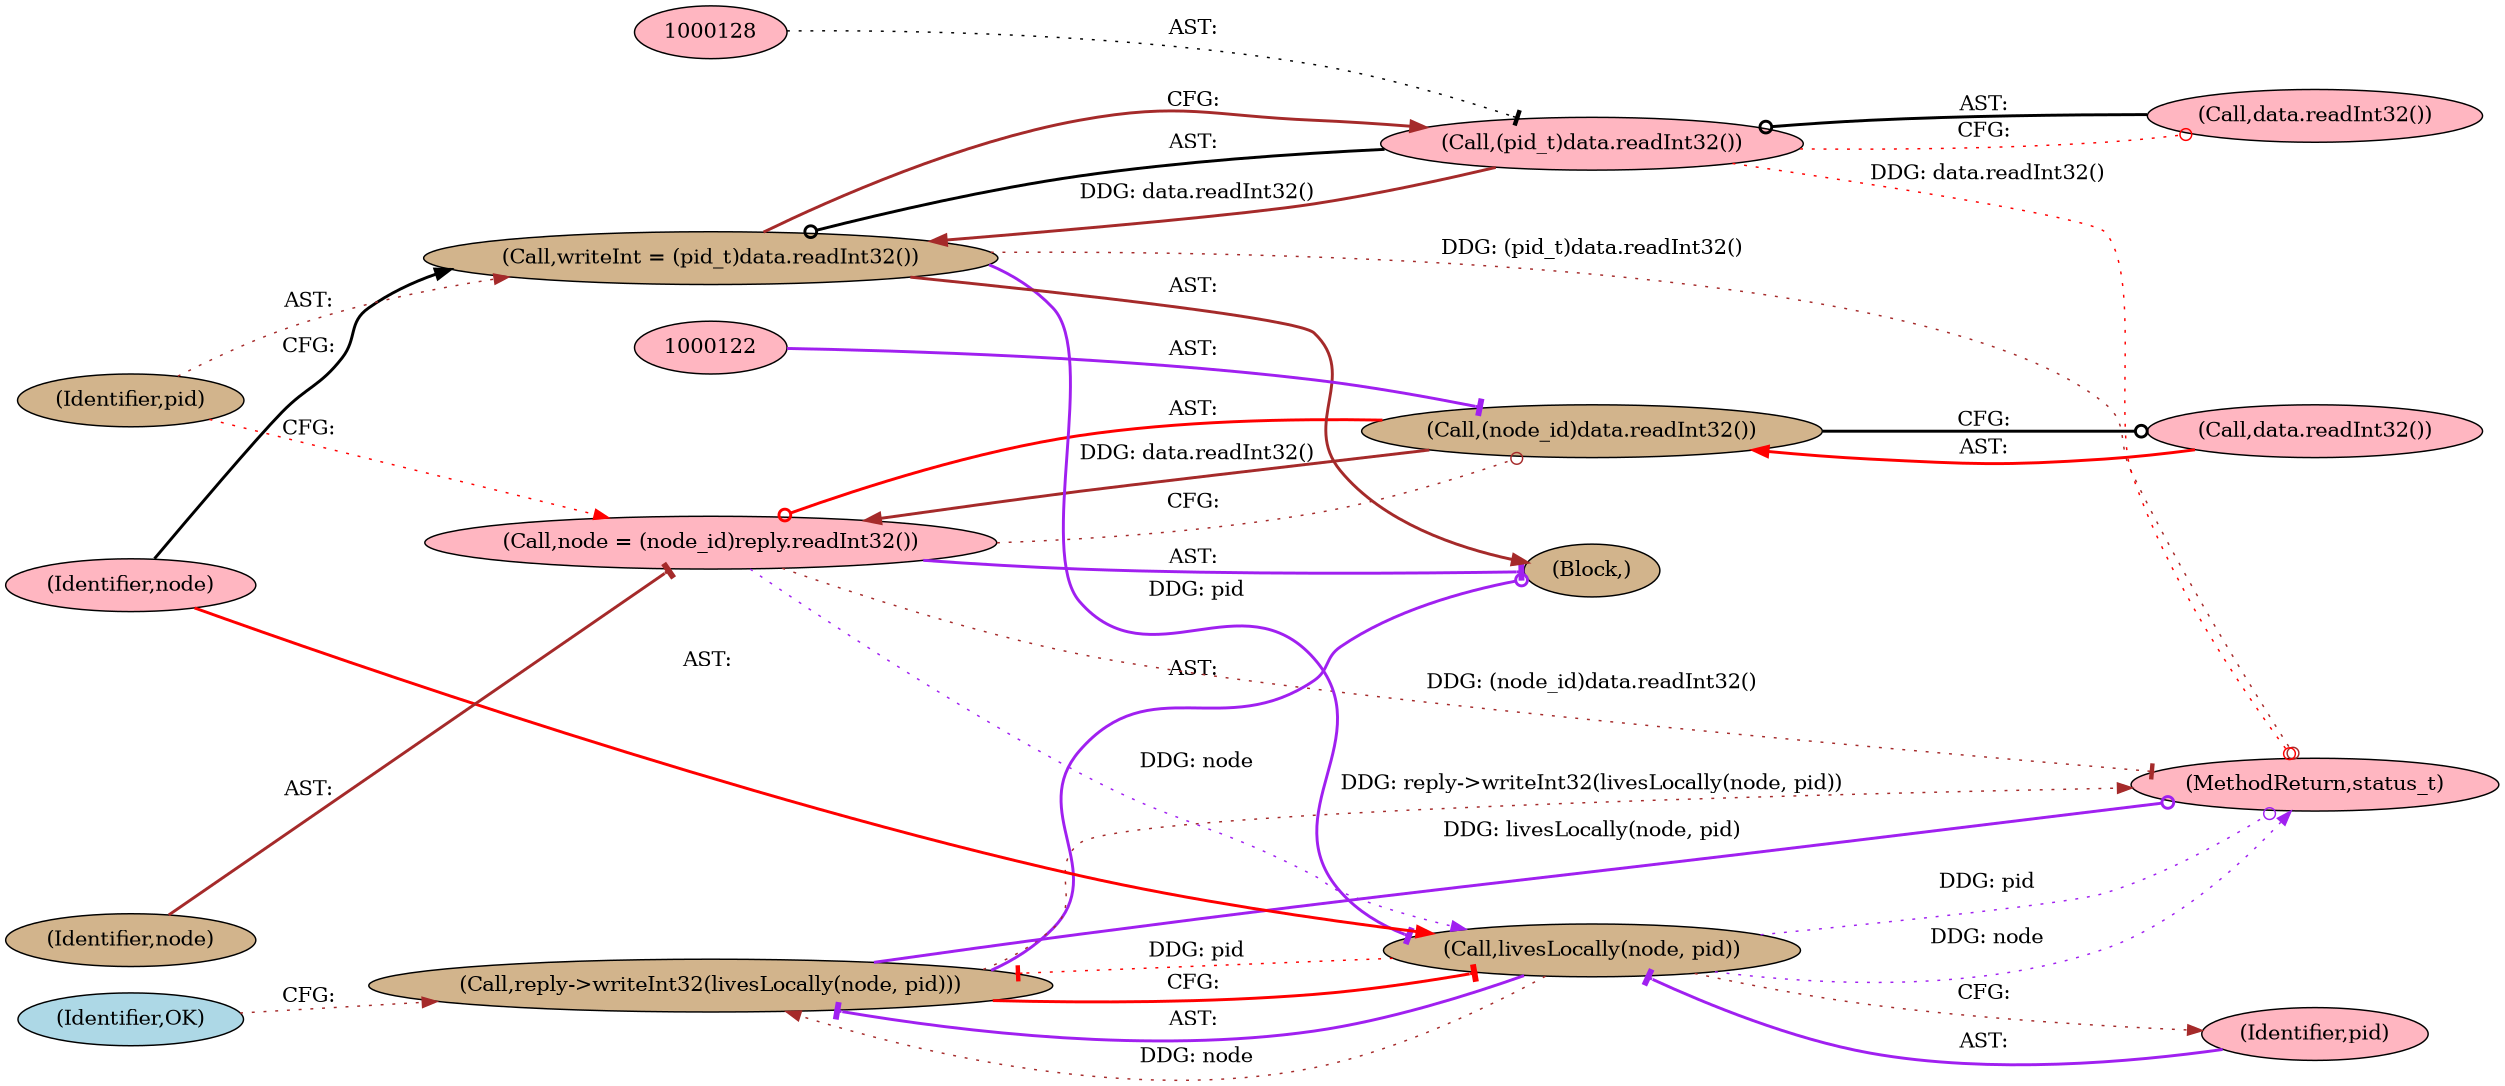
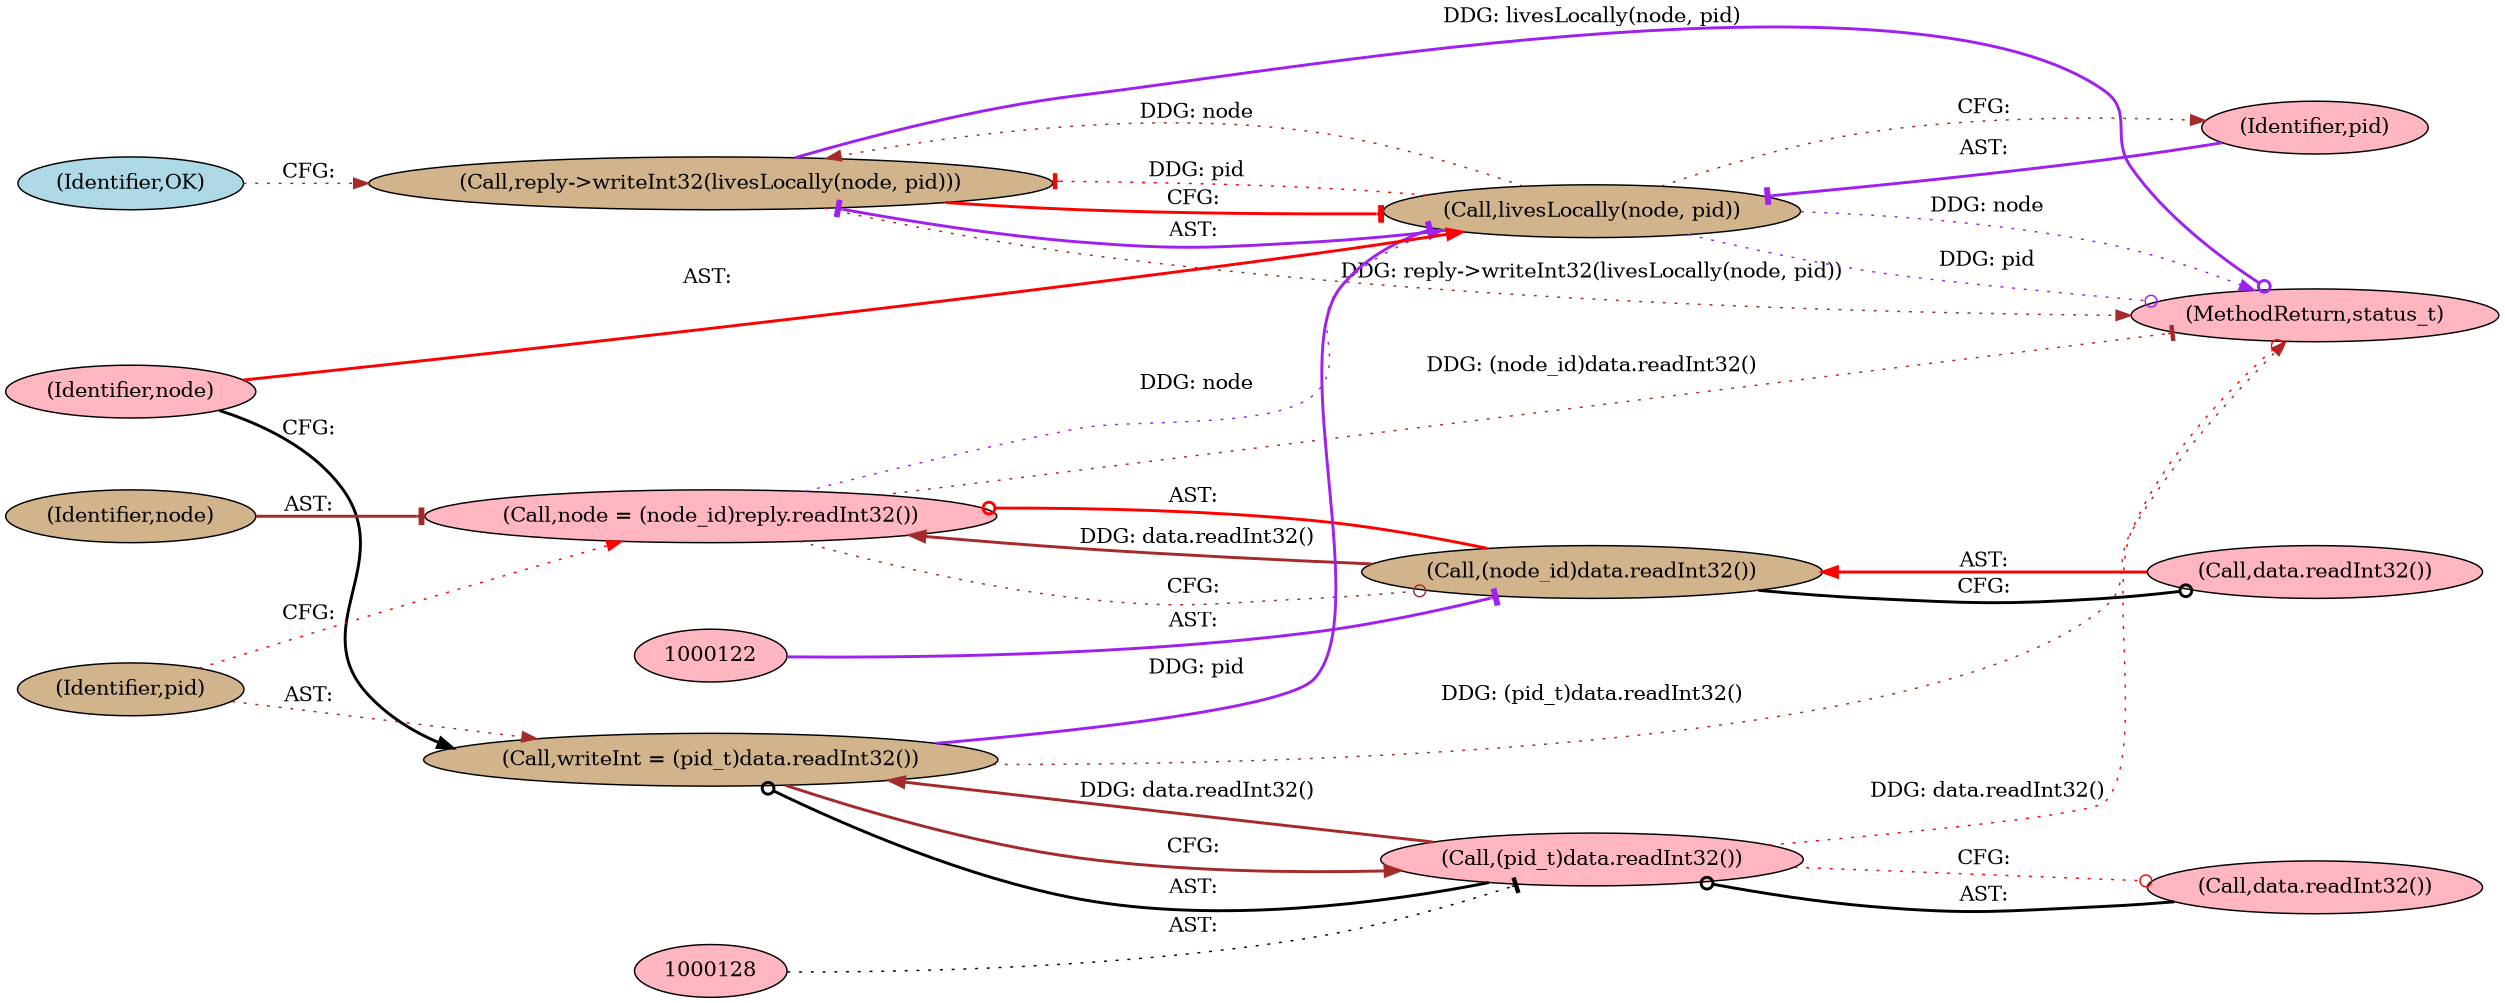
edge "(Call,writeInt = (pid_t)data.readInt32())" -> "(MethodReturn,status_t)": arrowhead odot -> normal
node "(Block,)": removed
